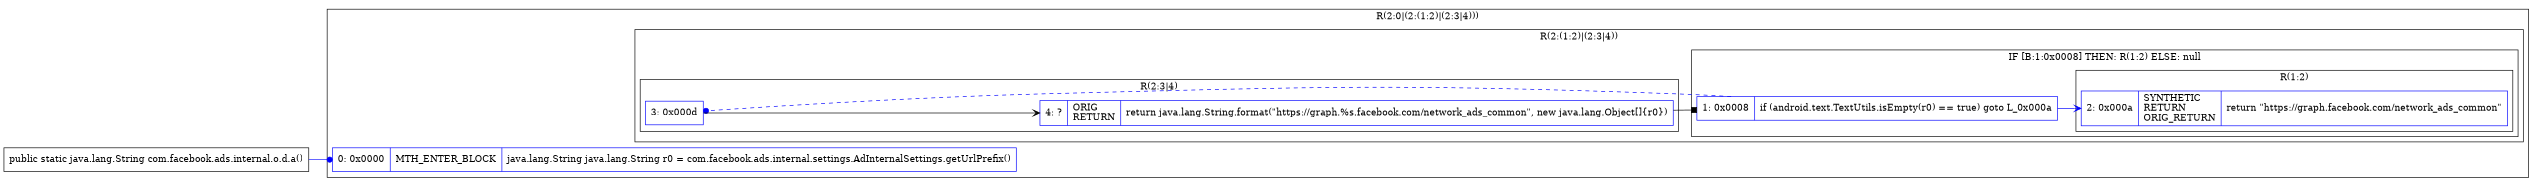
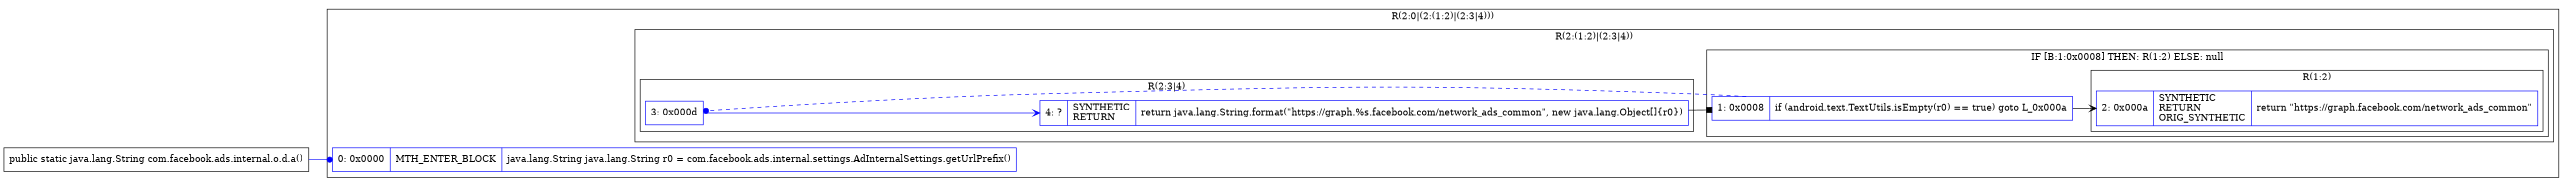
node "4: ?": text "ORIG" -> "SYNTHETIC"
edge "1: 0x0008" -> "2: 0x000a": color blue -> black
edge "3: 0x000d" -> "4: ?": color black -> blue
node "2: 0x000a": text "ORIG_RETURN" -> "ORIG_SYNTHETIC"
